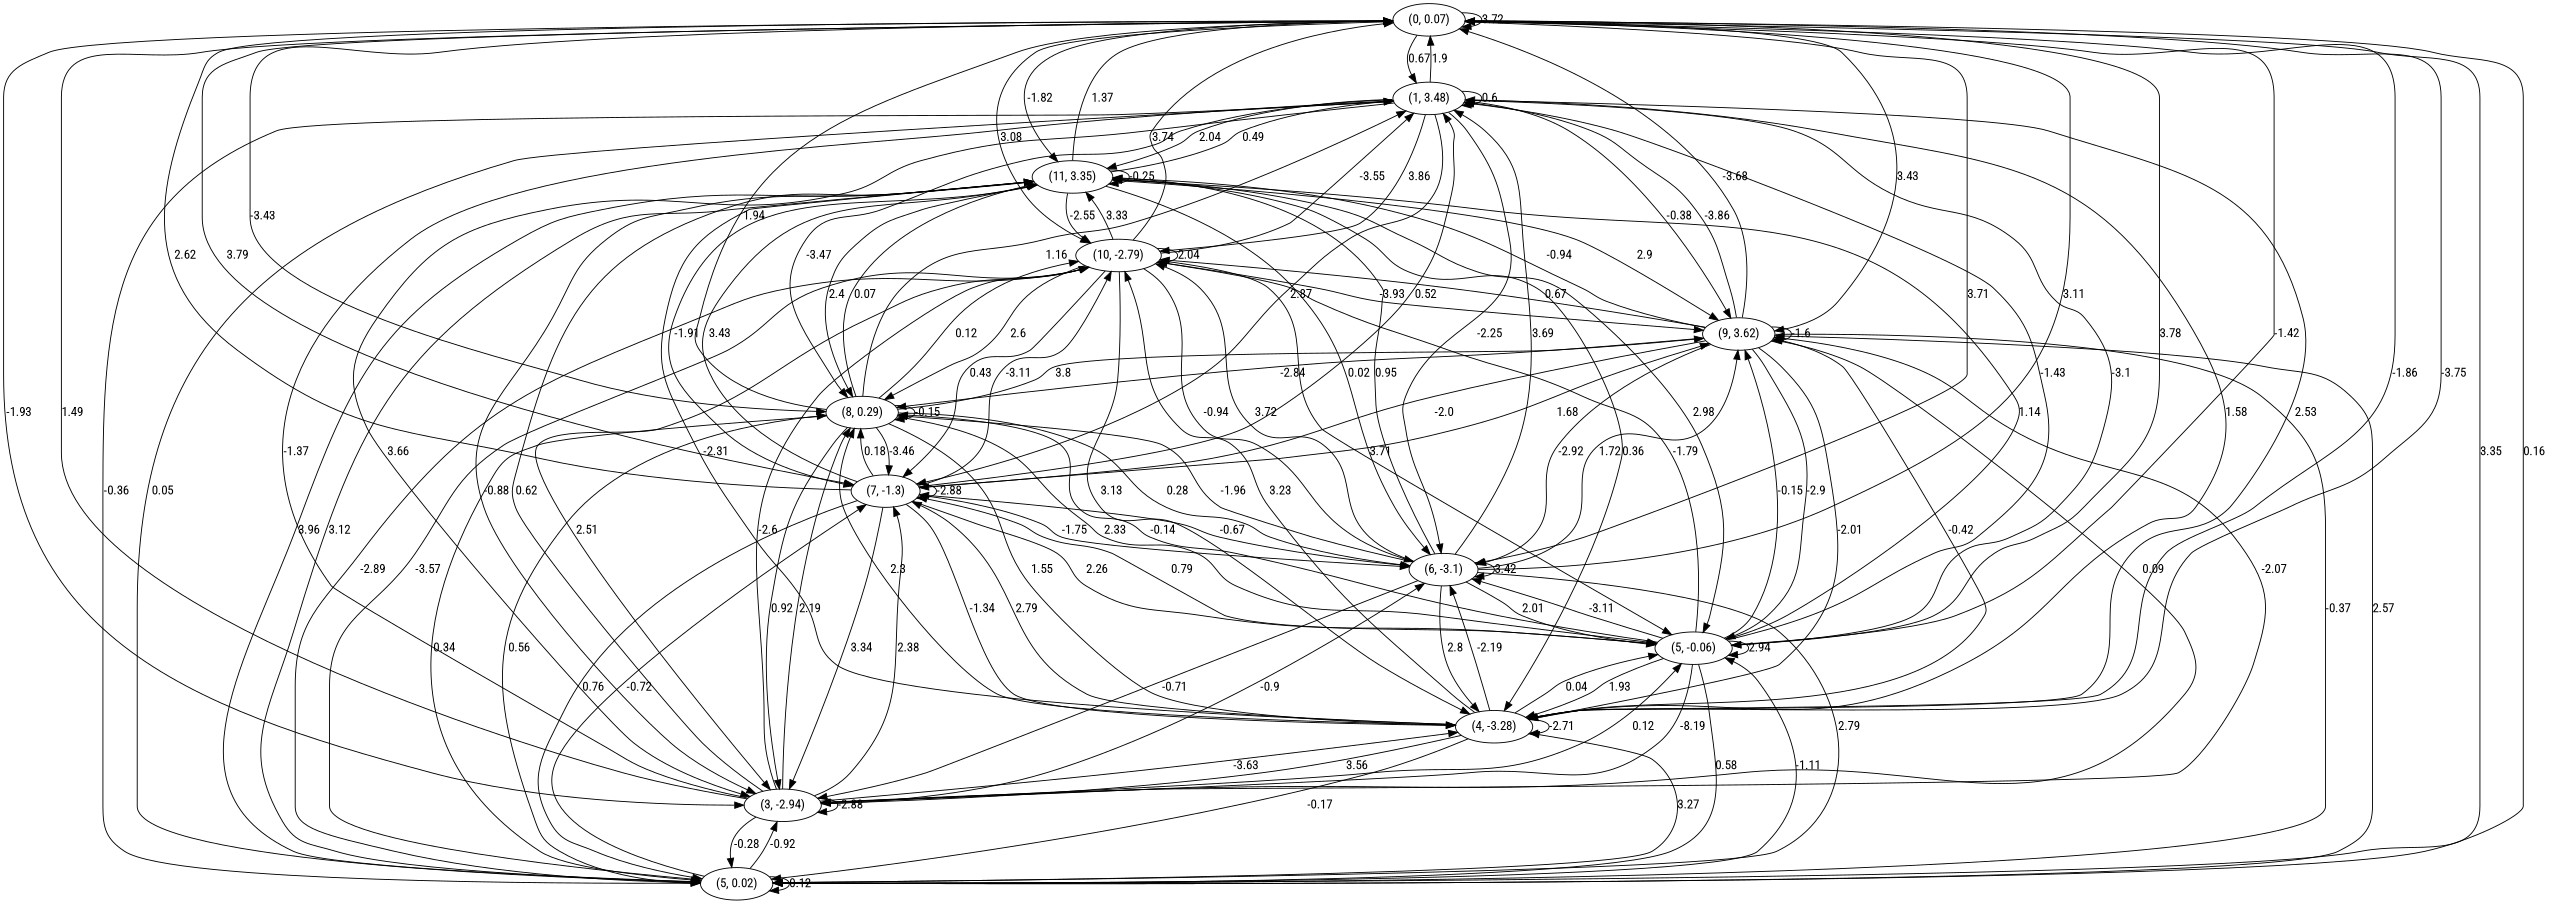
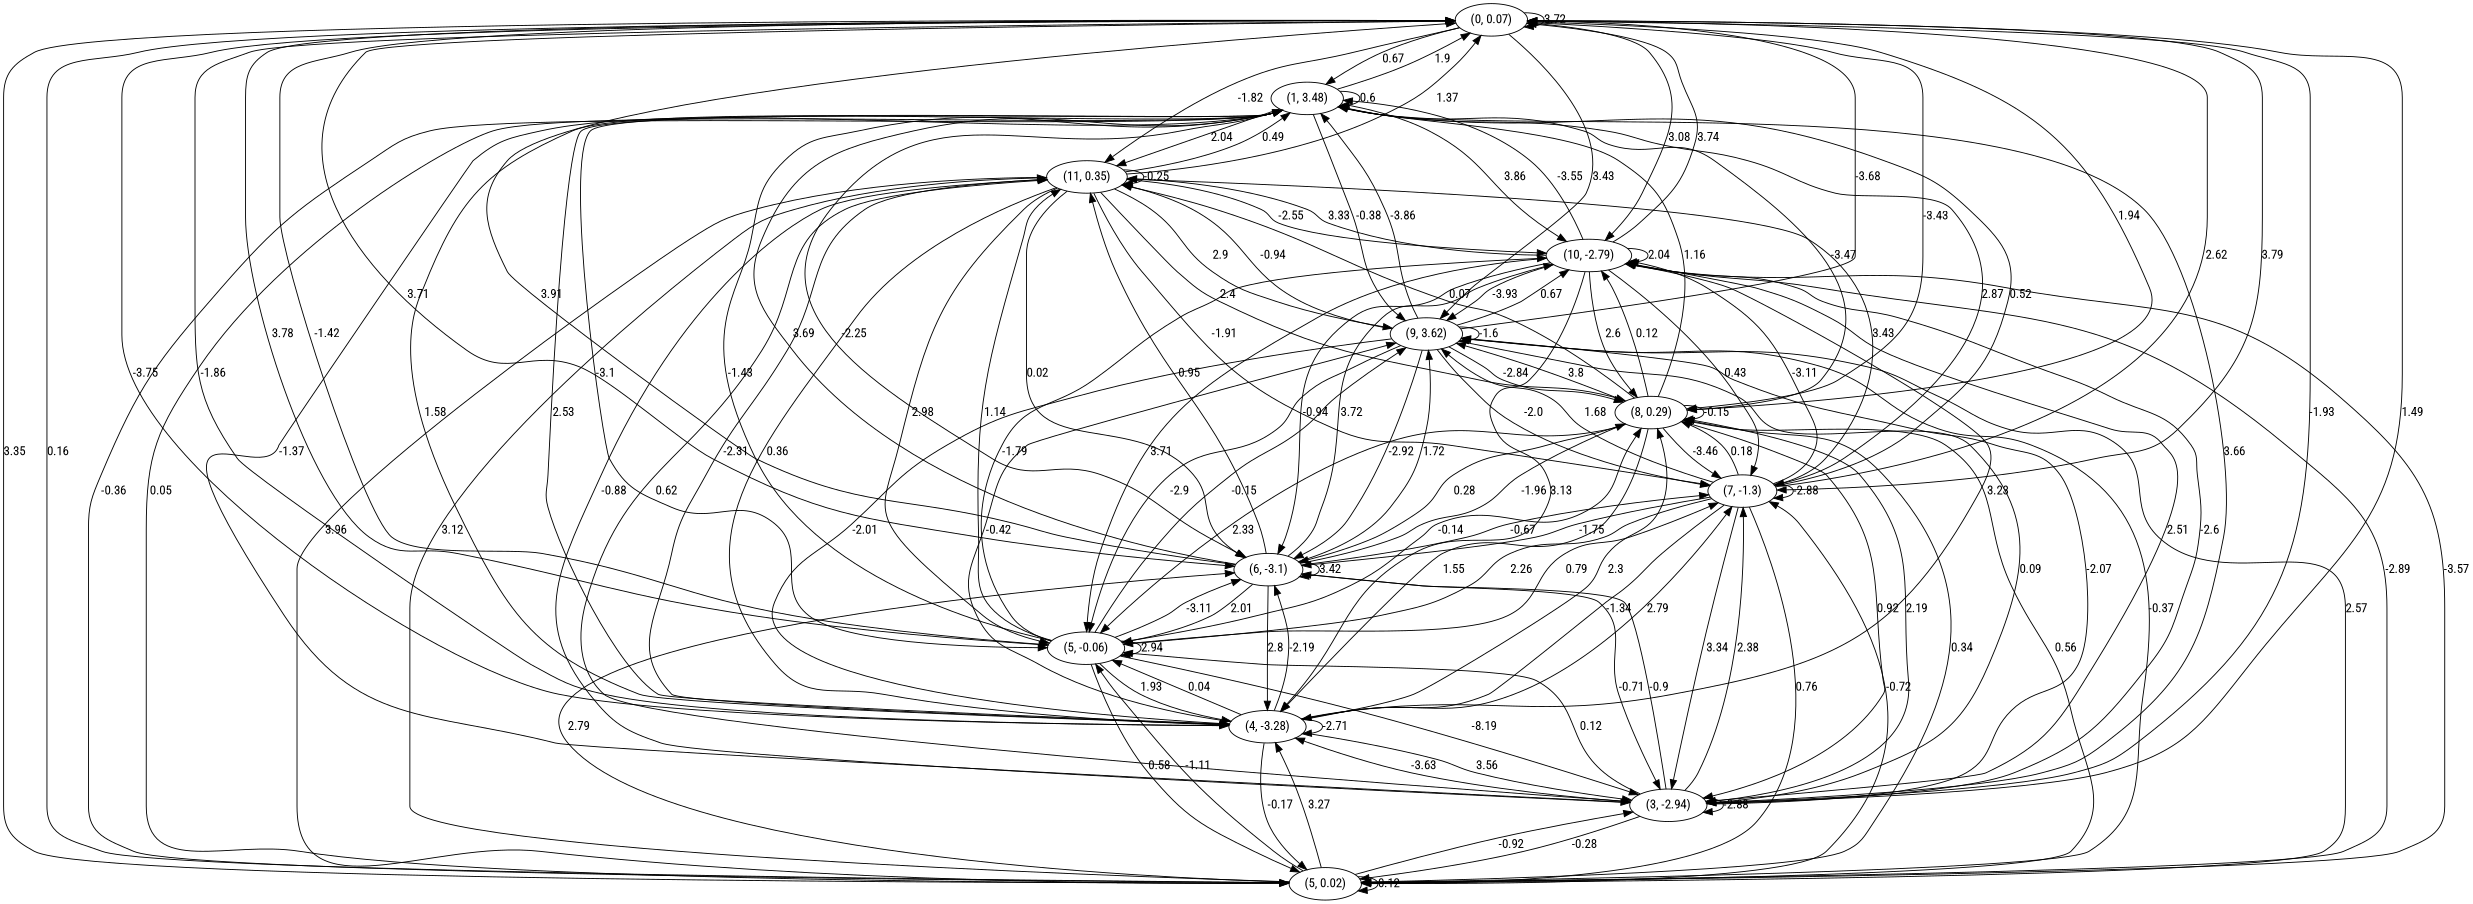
node "(11, 3.35)": label "(11, 3.35)" -> "(11, 0.35)"
edge "(6, -3.1)" -> "(0, 0.07)": label "3.11" -> "3.91"
edge "(6, -3.1)" -> "(5, 0.02)": reversed
